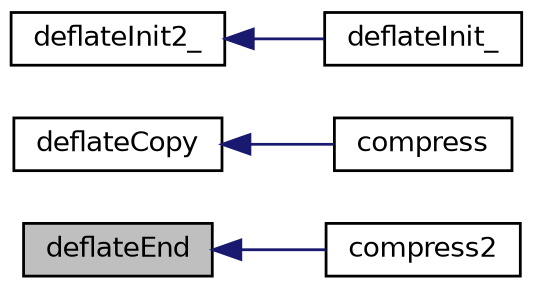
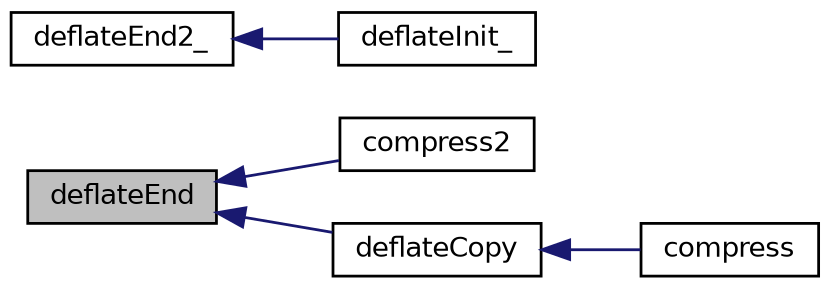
node "deflateInit2_": label "deflateInit2_" -> "deflateEnd2_"
edge "deflateCopy" -> "deflateEnd": added
